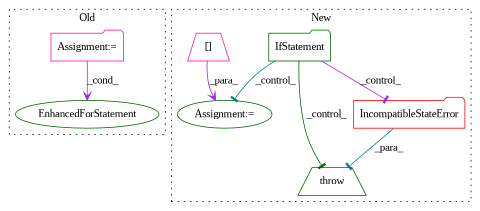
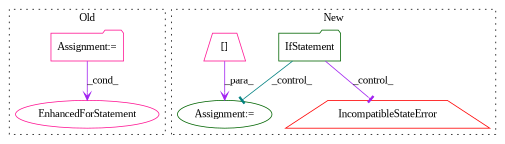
node "EnhancedForStatement": color darkgreen -> deeppink
node "IncompatibleStateError": shape folder -> trapezium
node "throw": removed
